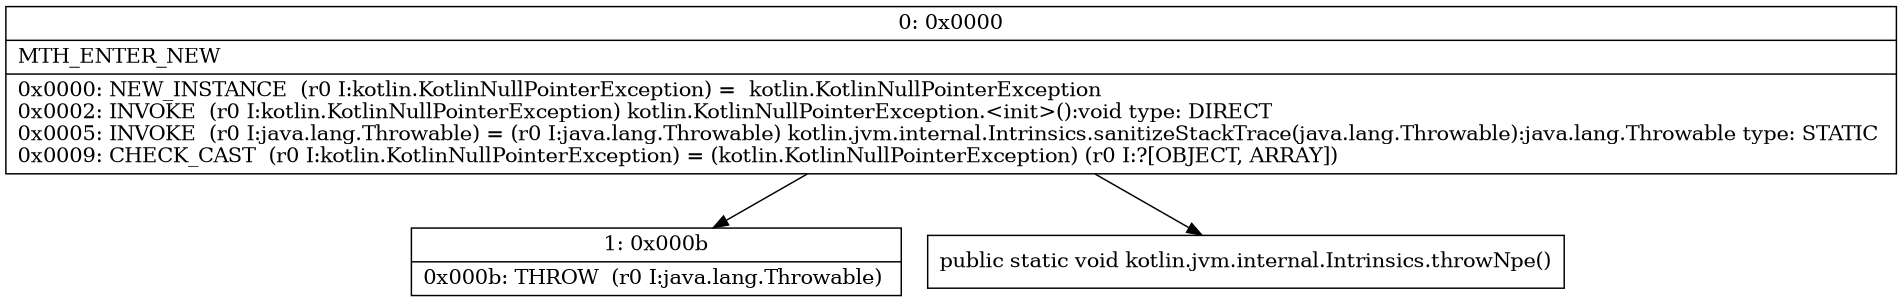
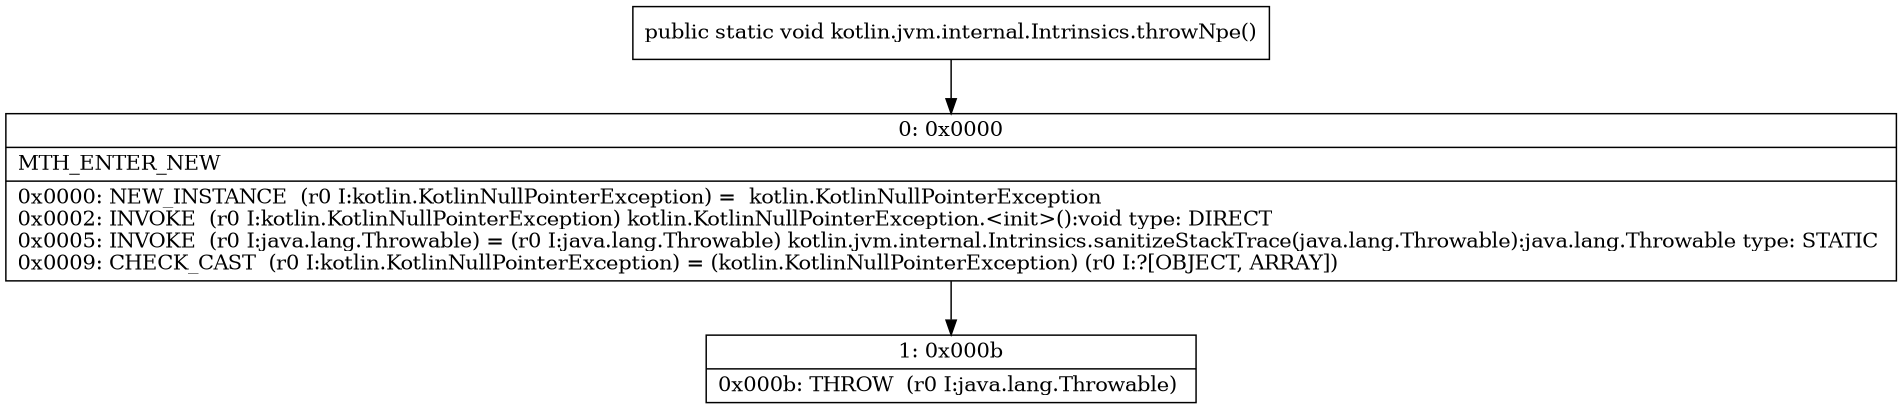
edge "0: 0x0000" -> "public static void kotlin.jvm.internal.Intrinsics.throwNpe()": reversed
